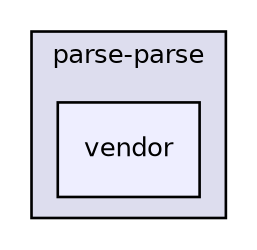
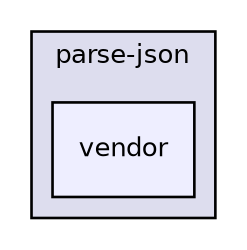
cluster "parse-parse": label "parse-parse" -> "parse-json"
